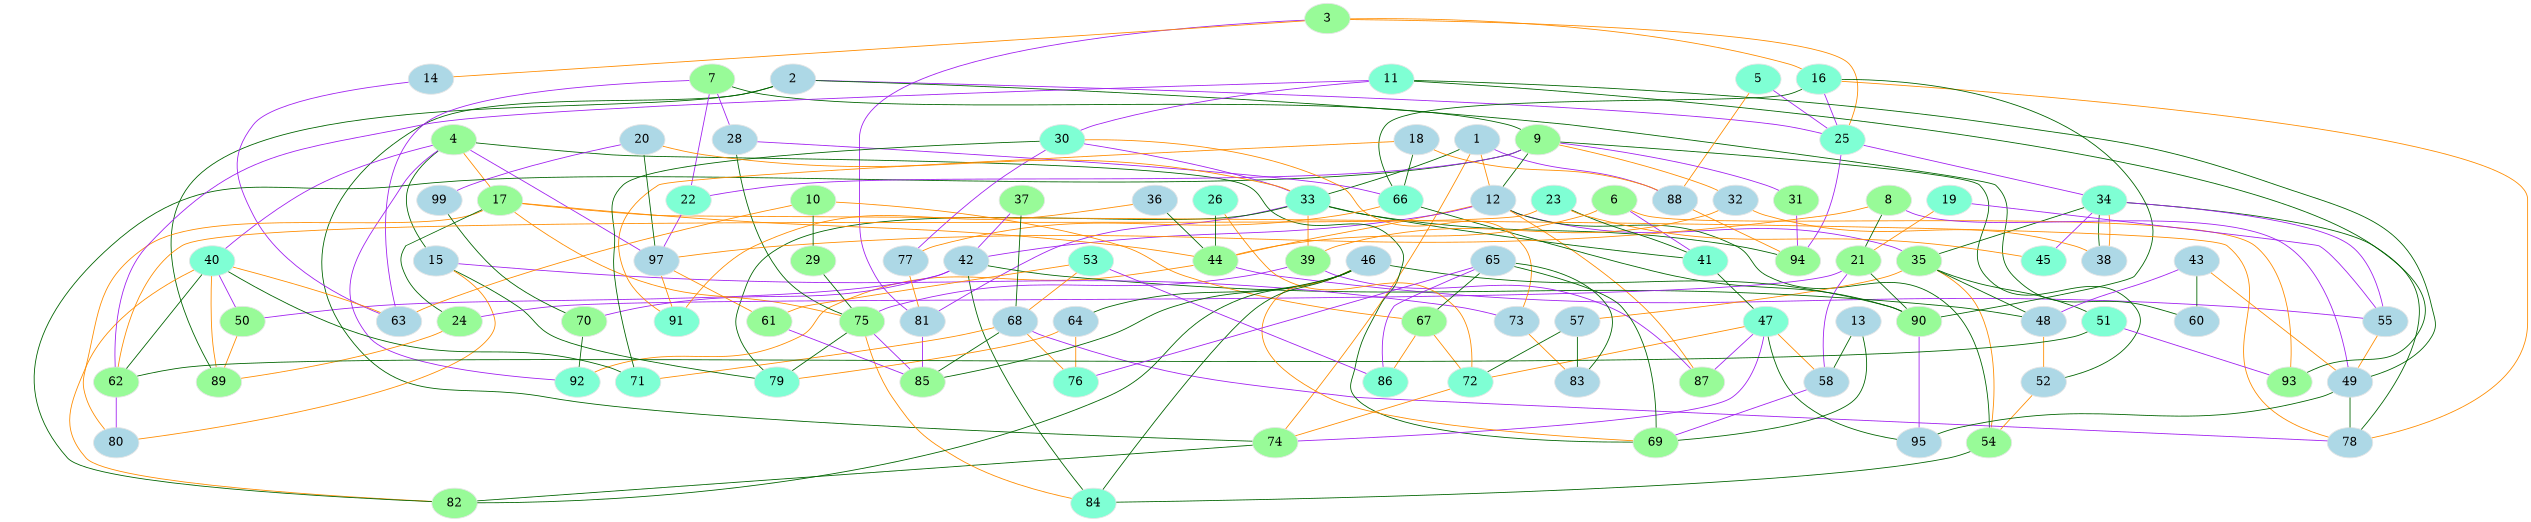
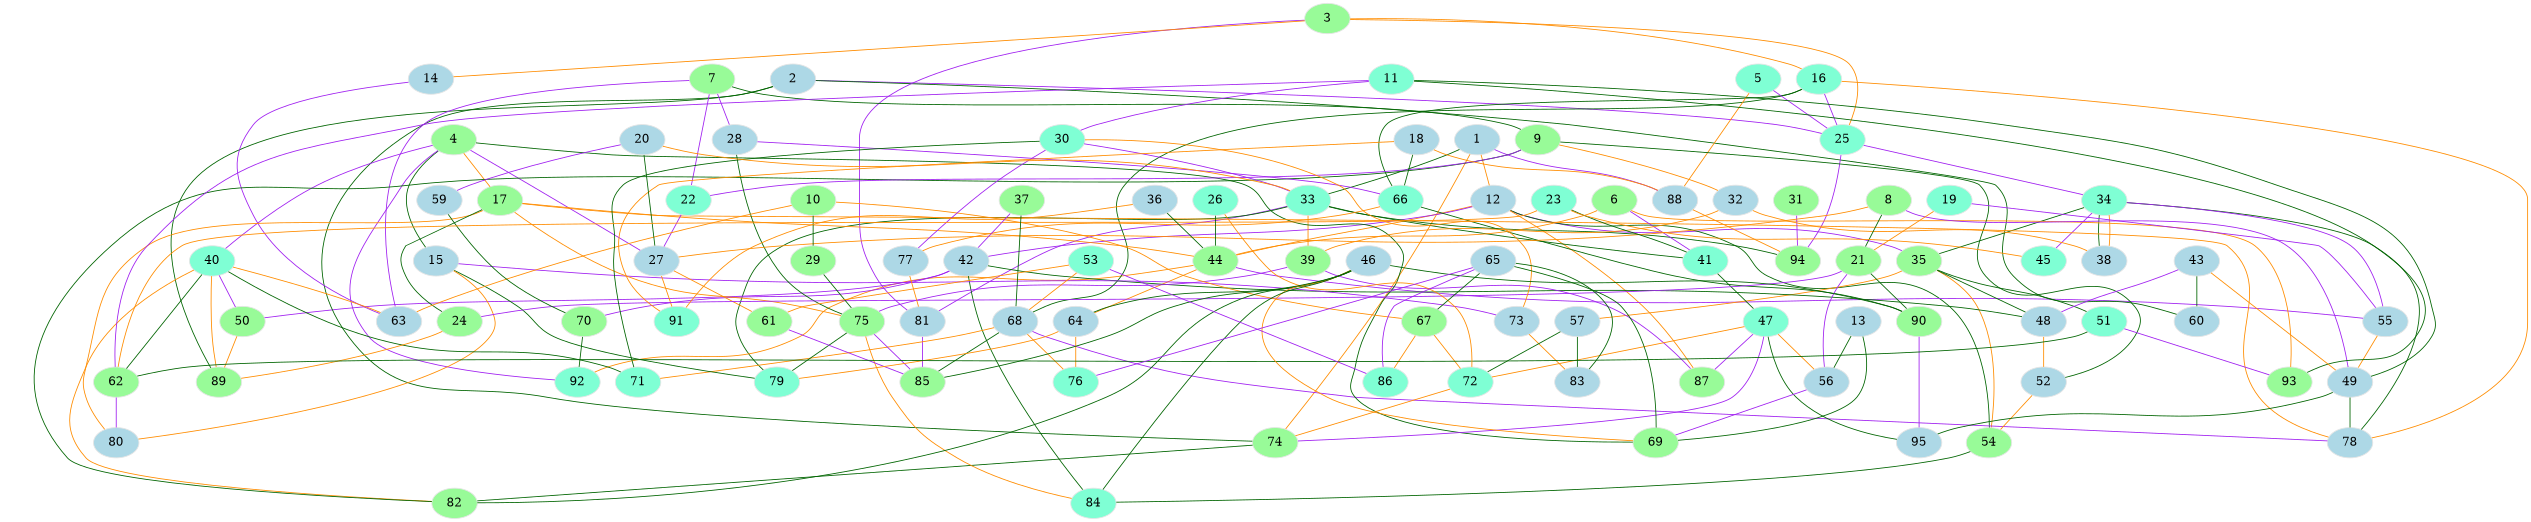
edge "9" -- "31": removed
edge "9" -- "12": removed
edge "16" -- "90": now "16" -- "68"
node "99": label "99" -> "59"
node "97": label "97" -> "27"
edge "44" -- "64": added
node "58": label "58" -> "56"
